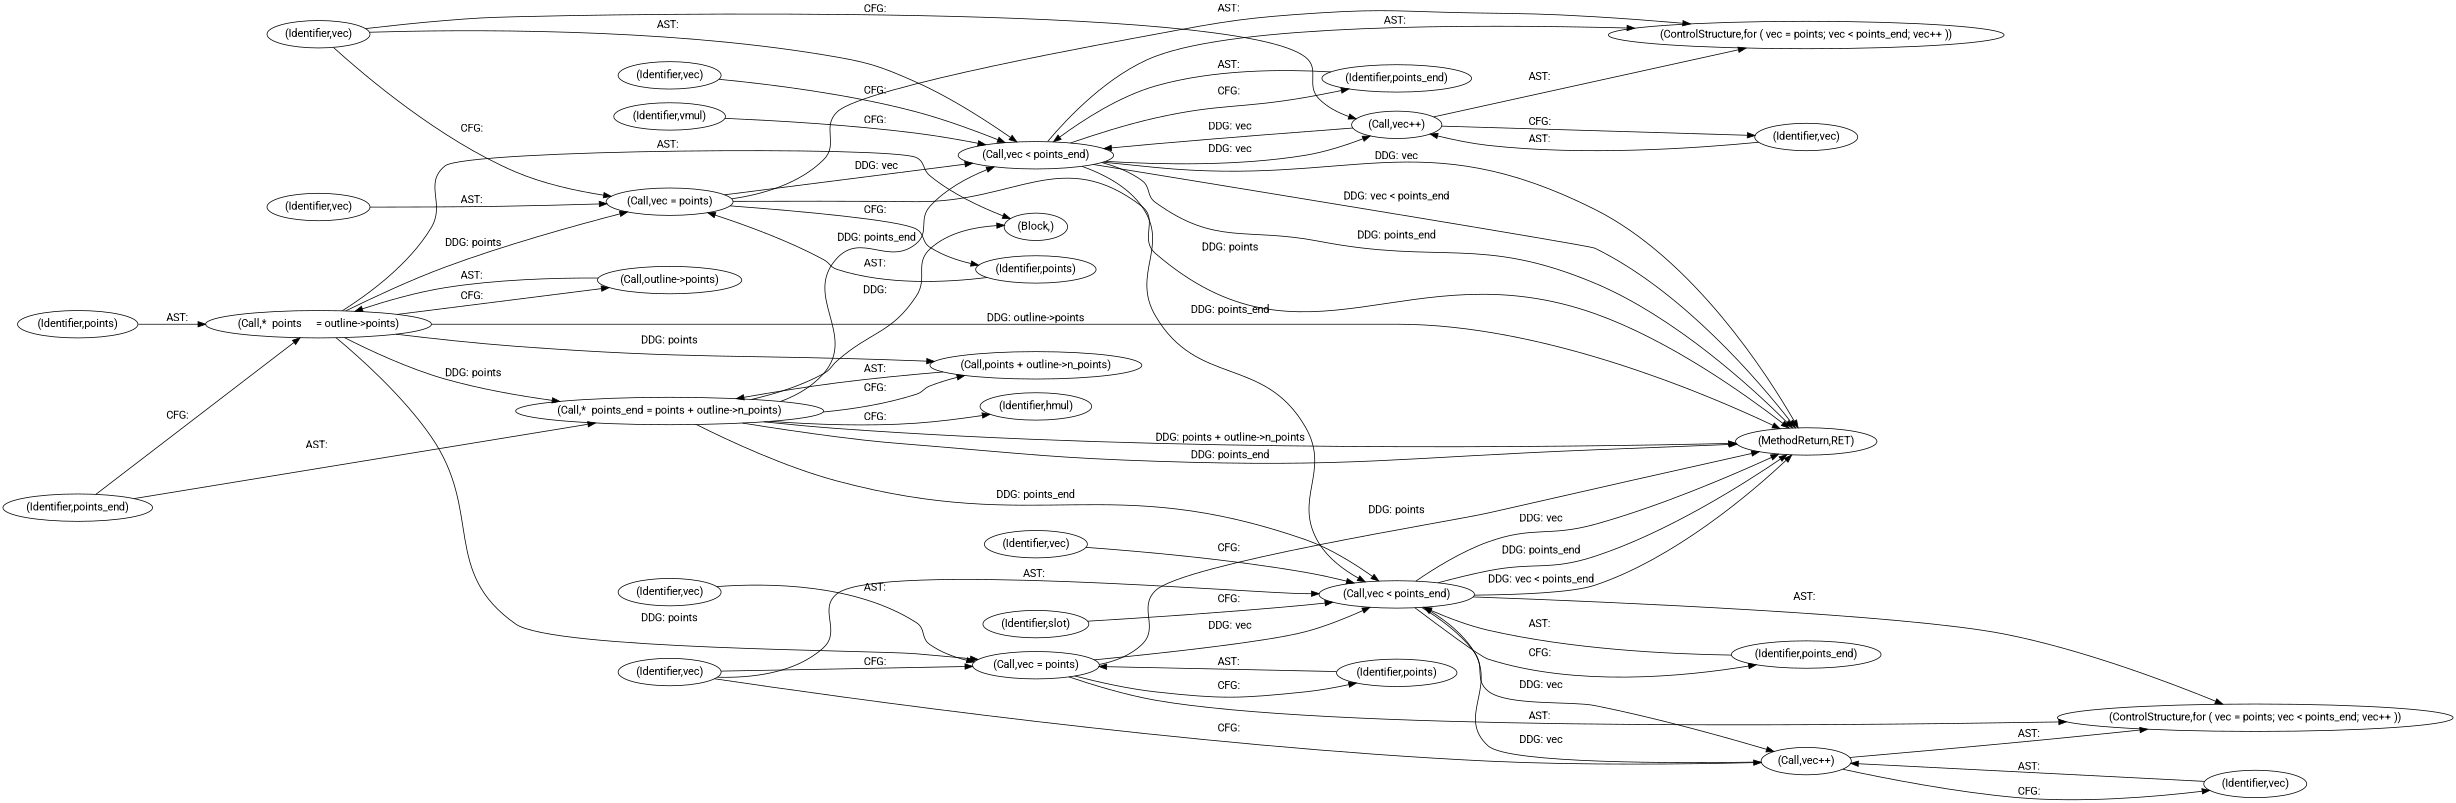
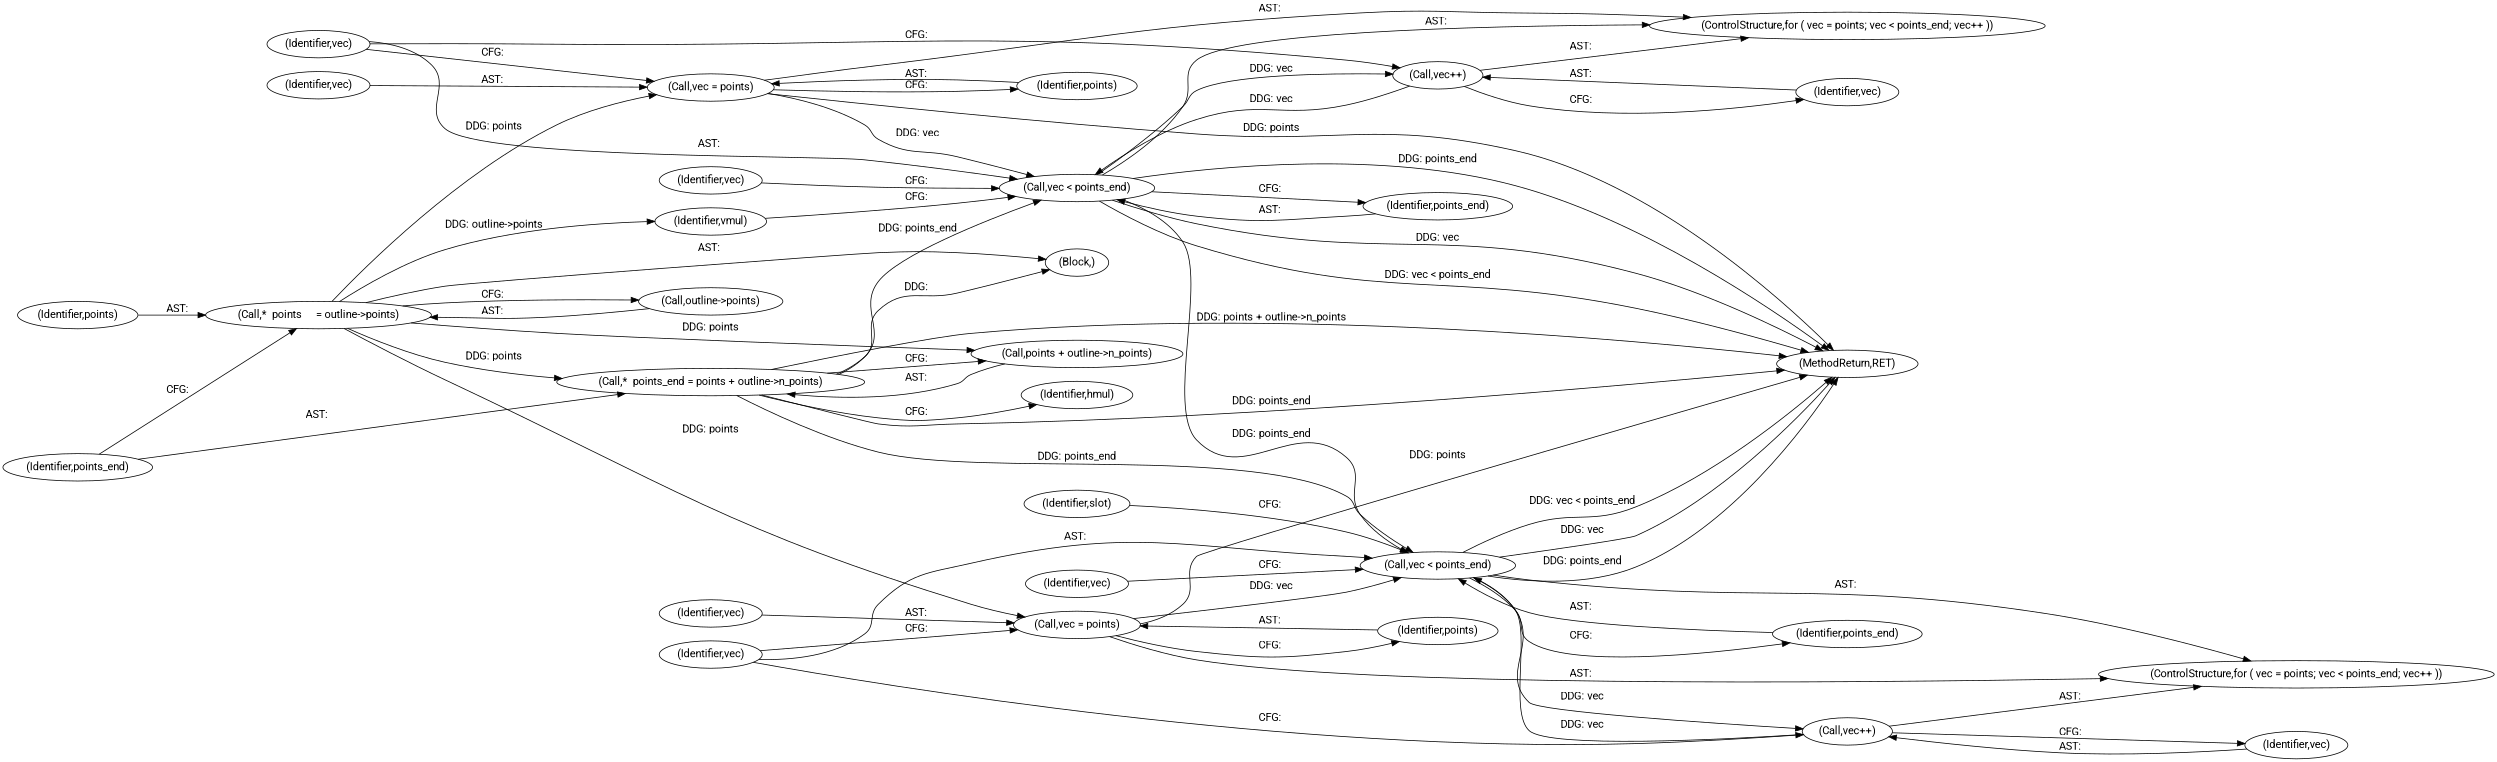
edge "(Call,*  points     = outline->points)" -> "(MethodReturn,RET)": now "(Call,*  points     = outline->points)" -> "(Identifier,vmul)"
